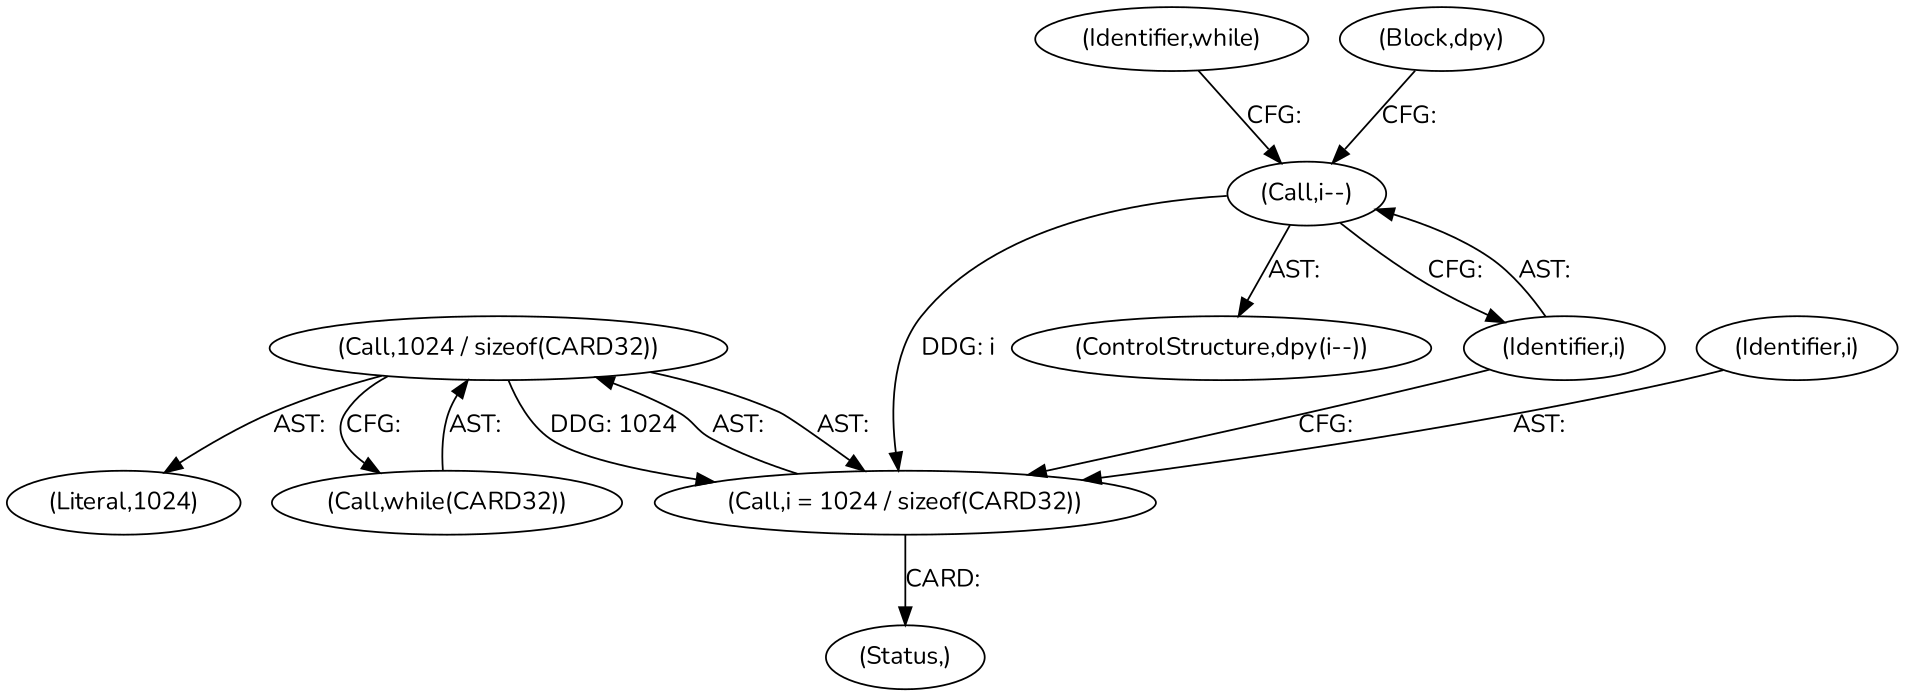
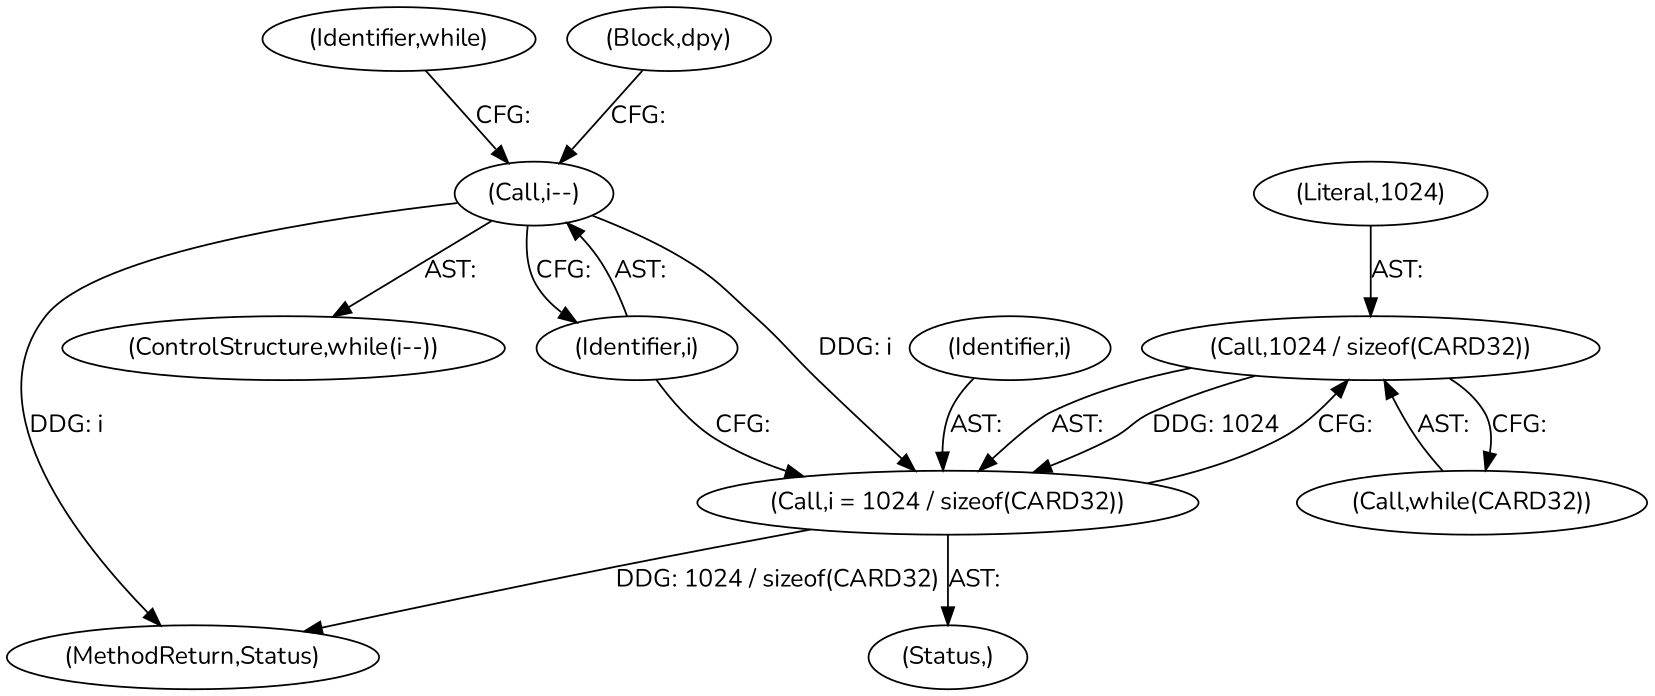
node "(ControlStructure,dpy(i--))": label "(ControlStructure,dpy(i--))" -> "(ControlStructure,while(i--))"
edge "(Call,1024 / sizeof(CARD32))" -> "(Literal,1024)": reversed
edge "(Call,i = 1024 / sizeof(CARD32))" -> "(Call,1024 / sizeof(CARD32))": label "AST: " -> "CFG: "
edge "(Call,i = 1024 / sizeof(CARD32))" -> "(Status,)": label "CARD: " -> "AST: "
node "(MethodReturn,Status)": added
